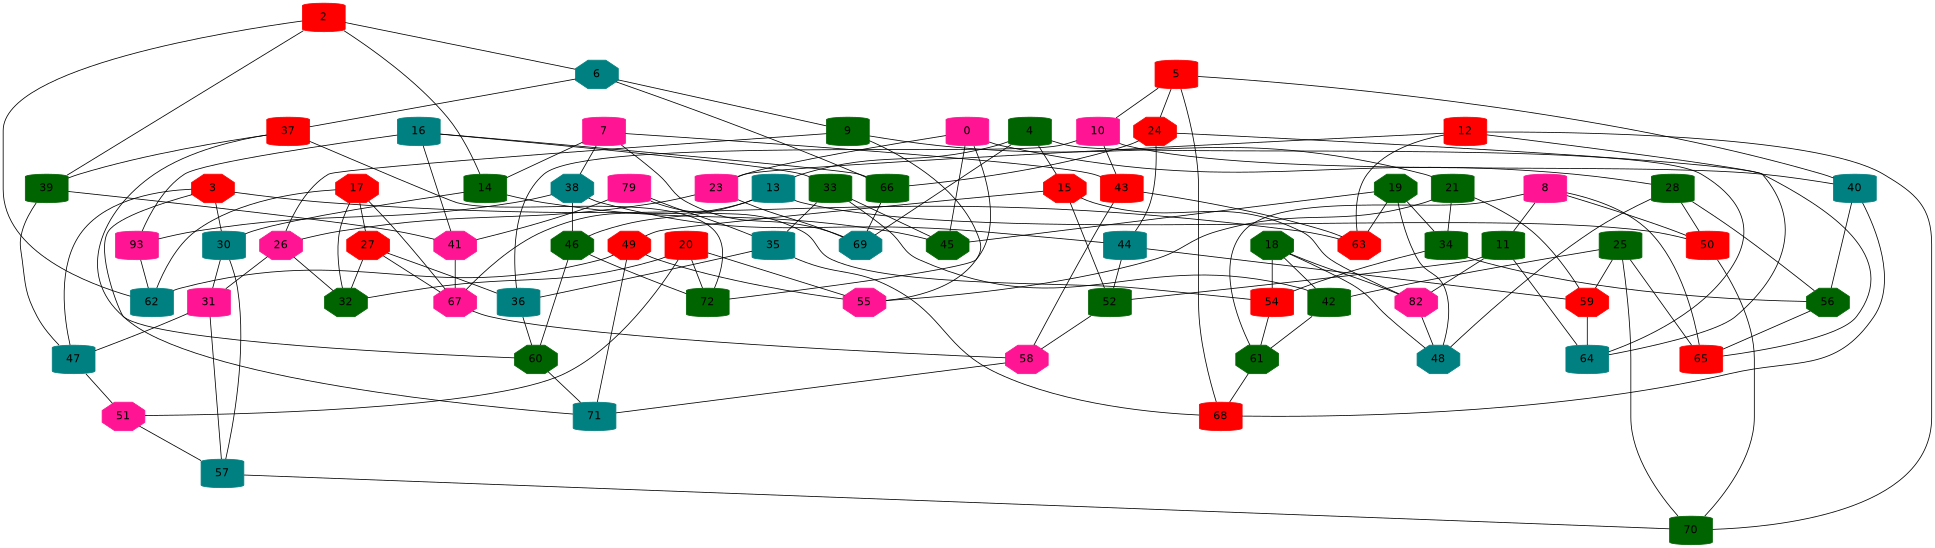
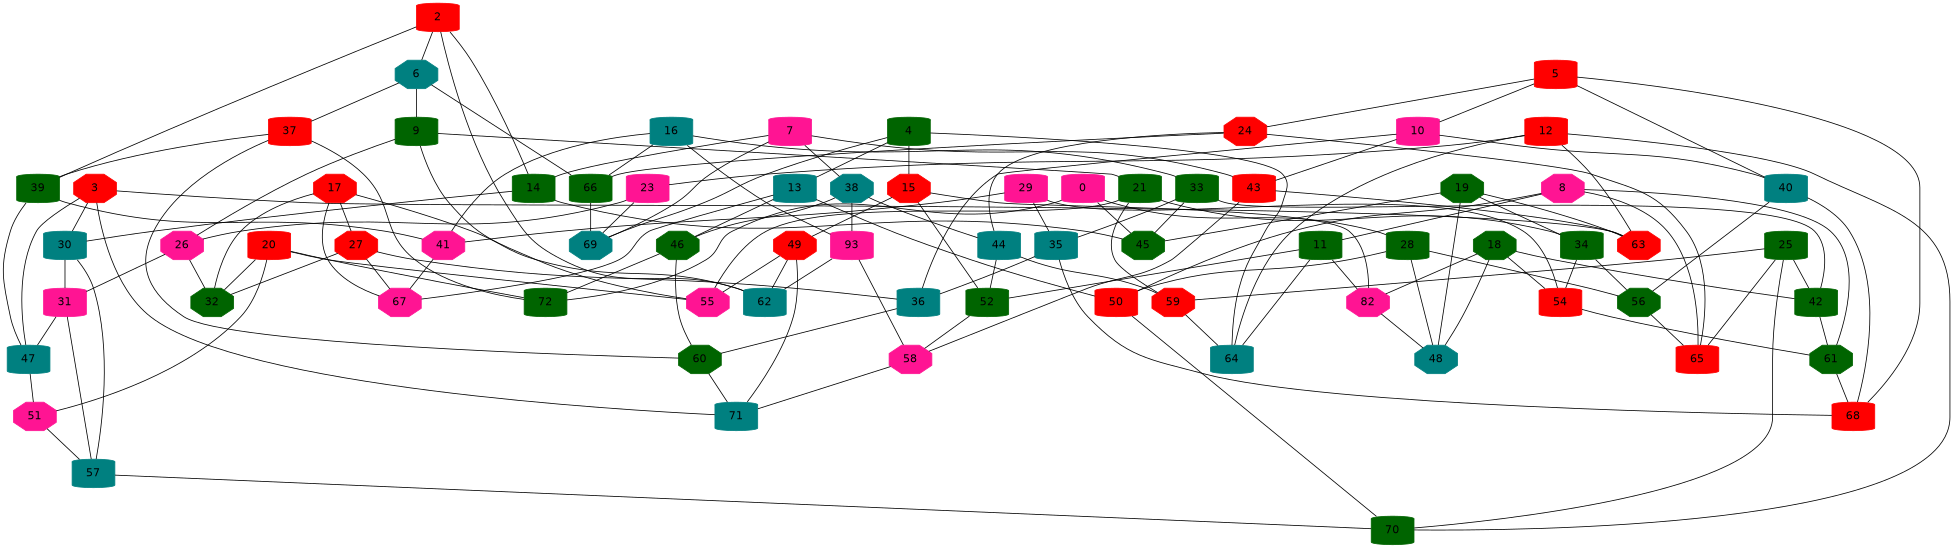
edge "0" -- "23": removed
node "79": label "79" -> "29"
node "8": shape cylinder -> octagon
edge "67" -- "58": now "93" -- "58"
